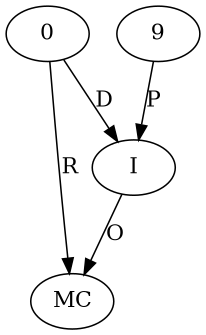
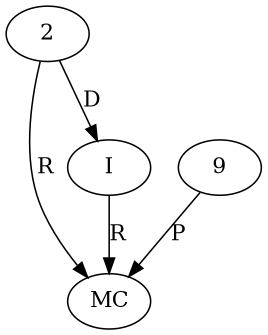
node "0": label "0" -> "2"
edge "9" -> "I": now "9" -> "MC"
edge "I" -> "MC": label "O" -> "R"
